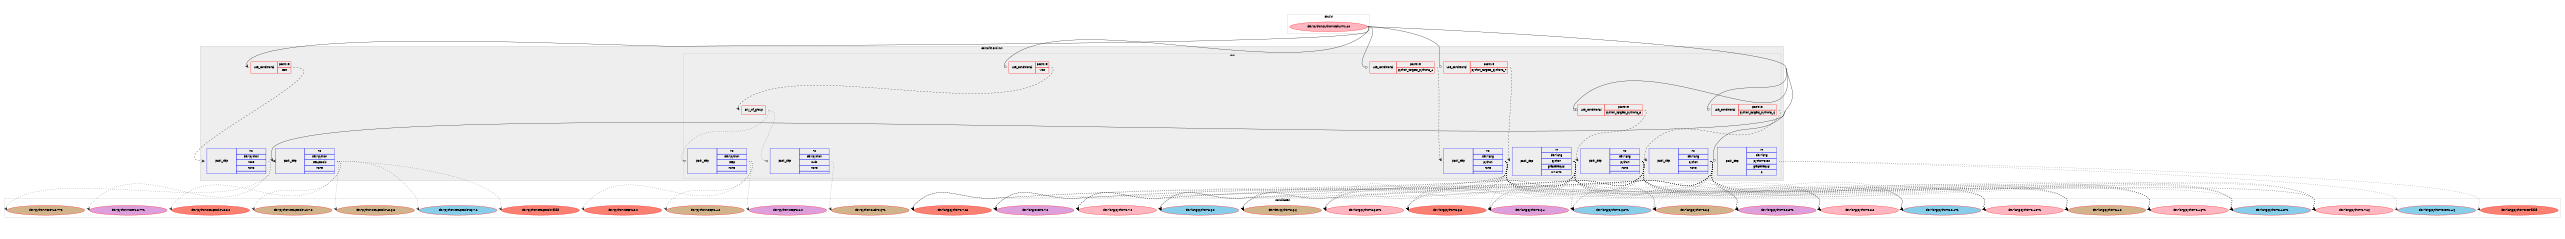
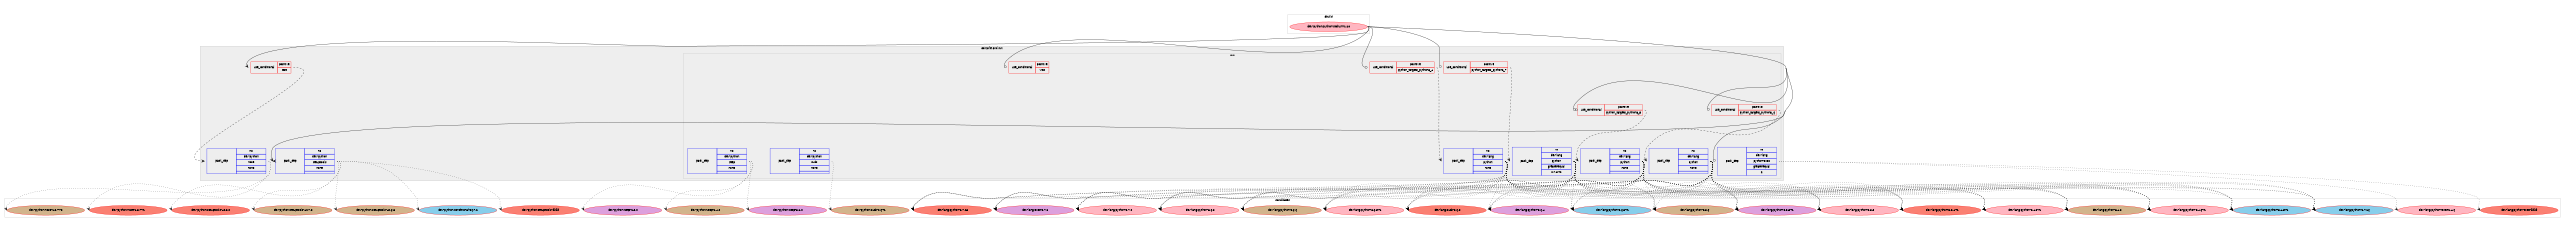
node "any_of_group": removed
node "dev-python/nose-1.3.7-r1": fillcolor plum -> salmon
node "dev-python/setuptools-36.7.2": label "dev-python/setuptools-36.7.2" -> "dev-python/conditional-36.7.2"
node "dev-python/zeep-2.5.0": fillcolor salmon -> plum
node "dev-lang/python-3.6.8": fillcolor skyblue -> lightpink
node "dev-dev/python-3.6.6": label "dev-dev/python-3.6.6" -> "dev-lang/python-3.6.6"
node "dev-lang/python-3.6.5": label "dev-lang/python-3.6.5" -> "dev-lang/suds-3.6.5"
node "dev-lang/python-3.5.4-r1": fillcolor skyblue -> salmon
node "dev-lang/python-2.7.16": fillcolor lightpink -> skyblue
node "dev-lang/python-exec-2.4.6": fillcolor skyblue -> lightpink
